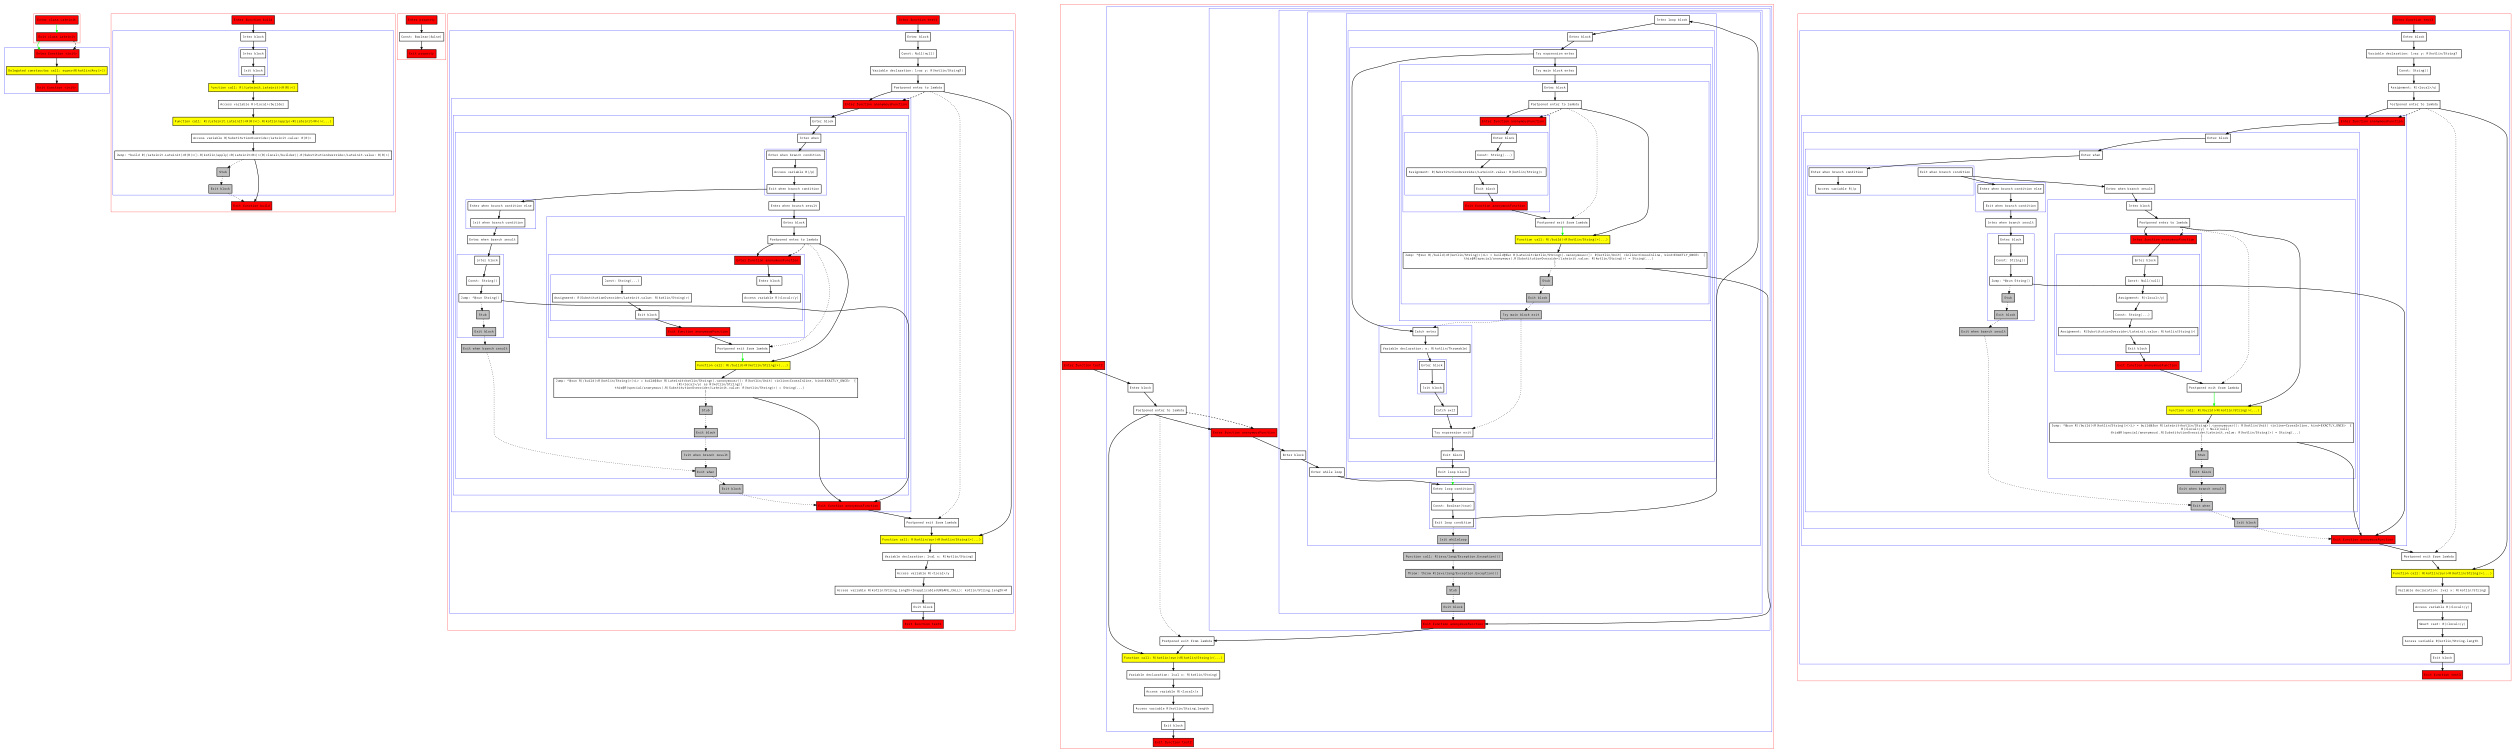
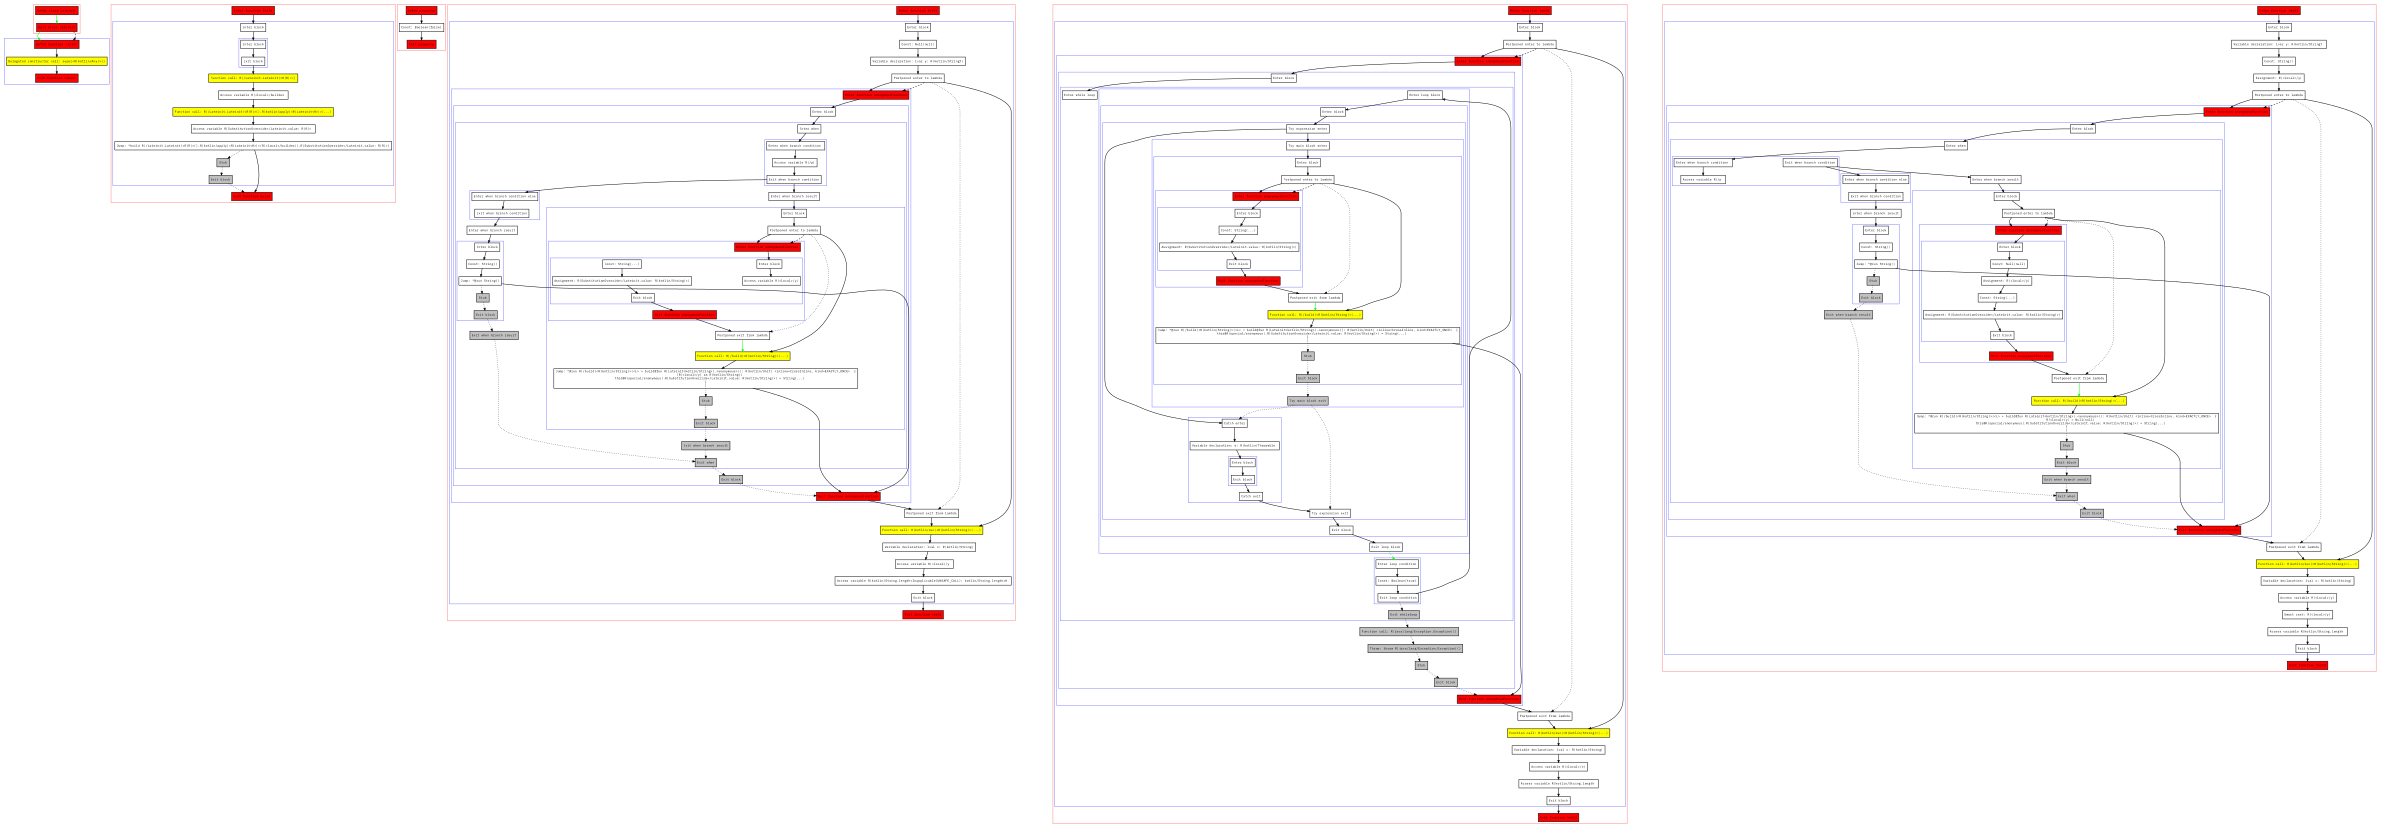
edge "Enter while loop" -> "Enter loop condition": removed
